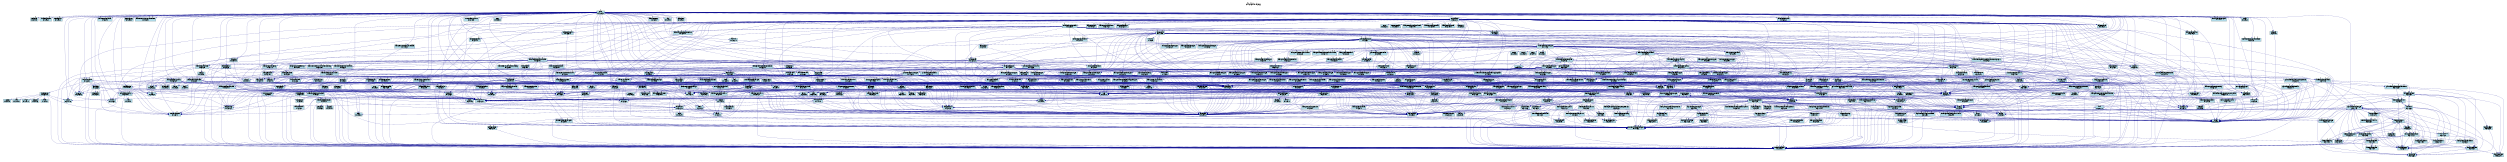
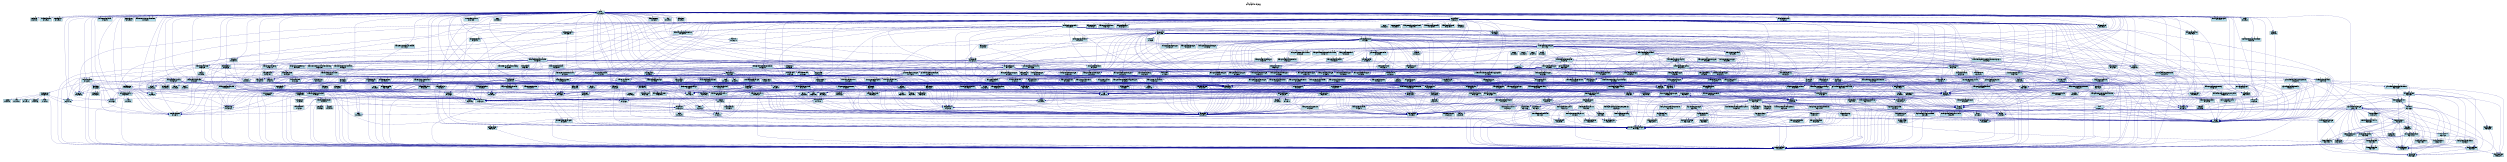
node "print_and_clear_fields 0x455c40": label "print_and_clear_fields 0x455c40" -> "print_and_clear_messages 0x455c40"
